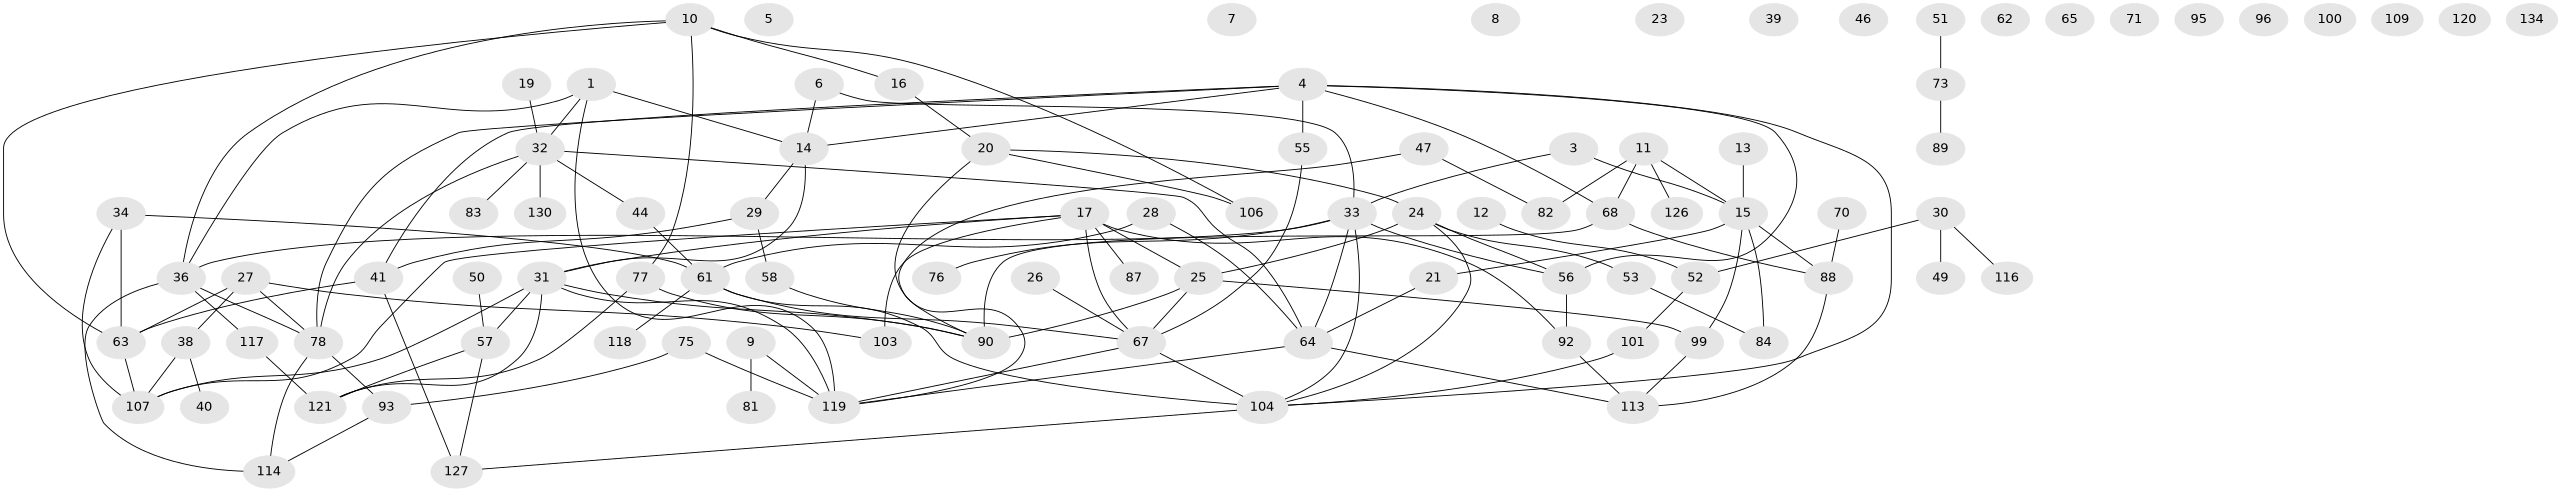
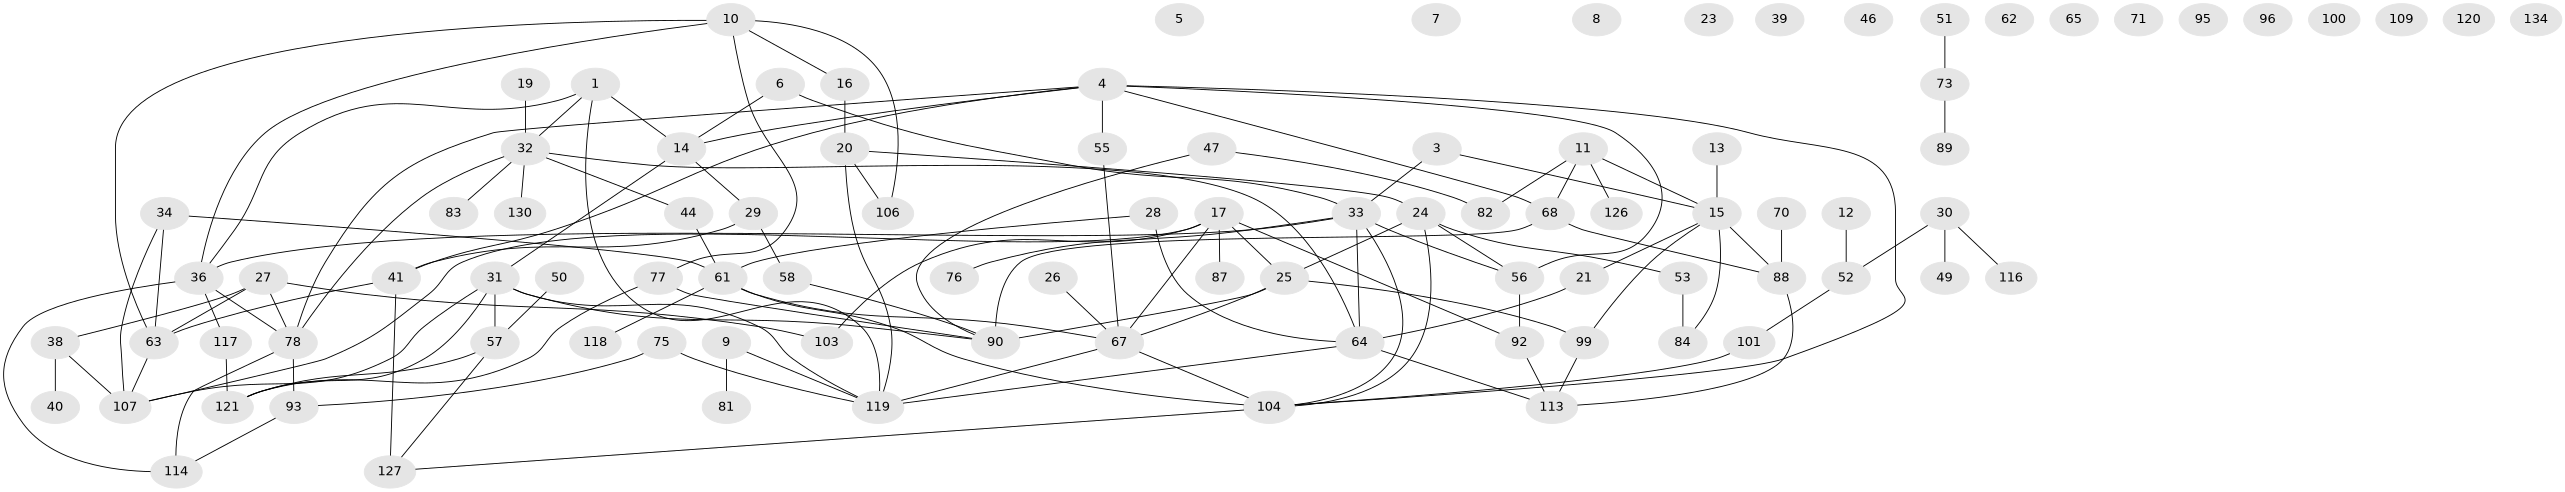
edge "17" -- "31": removed
